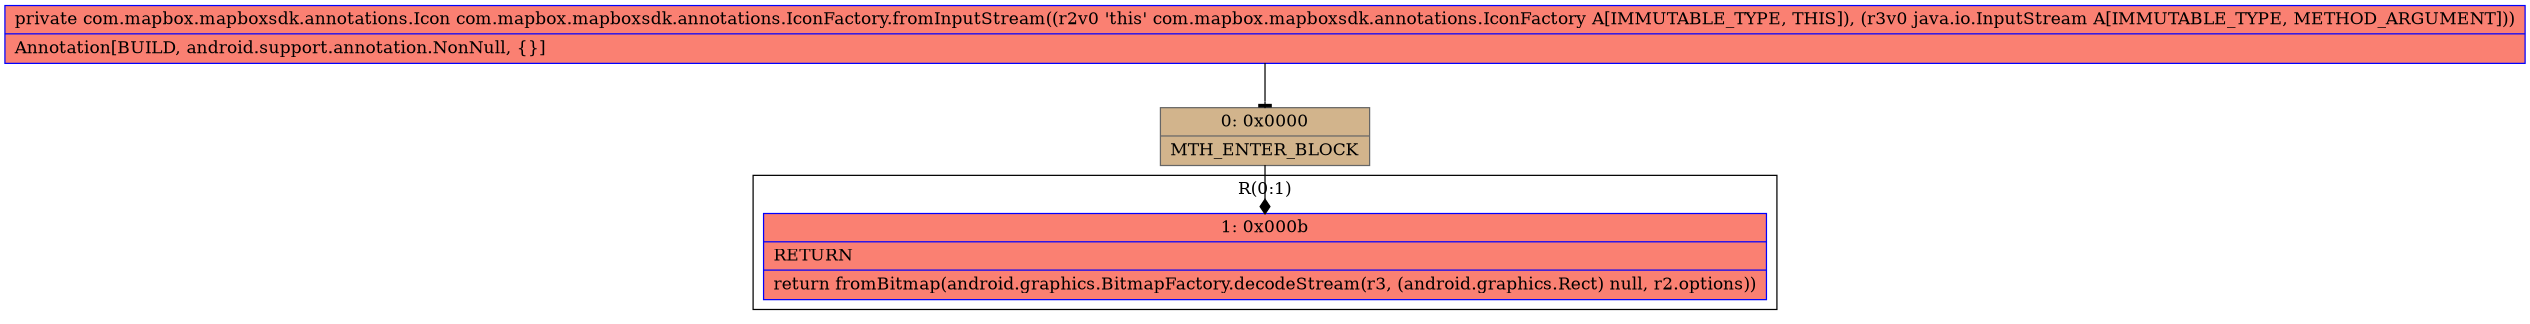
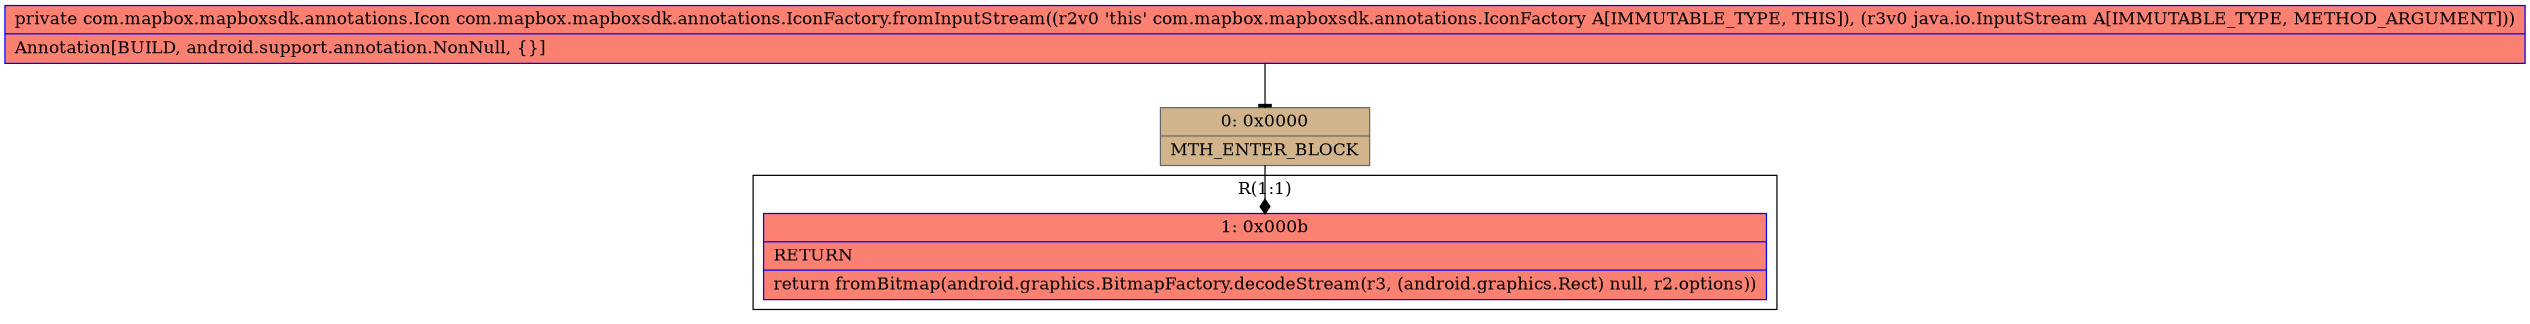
cluster "R(0:1)": label "R(0:1)" -> "R(1:1)"
